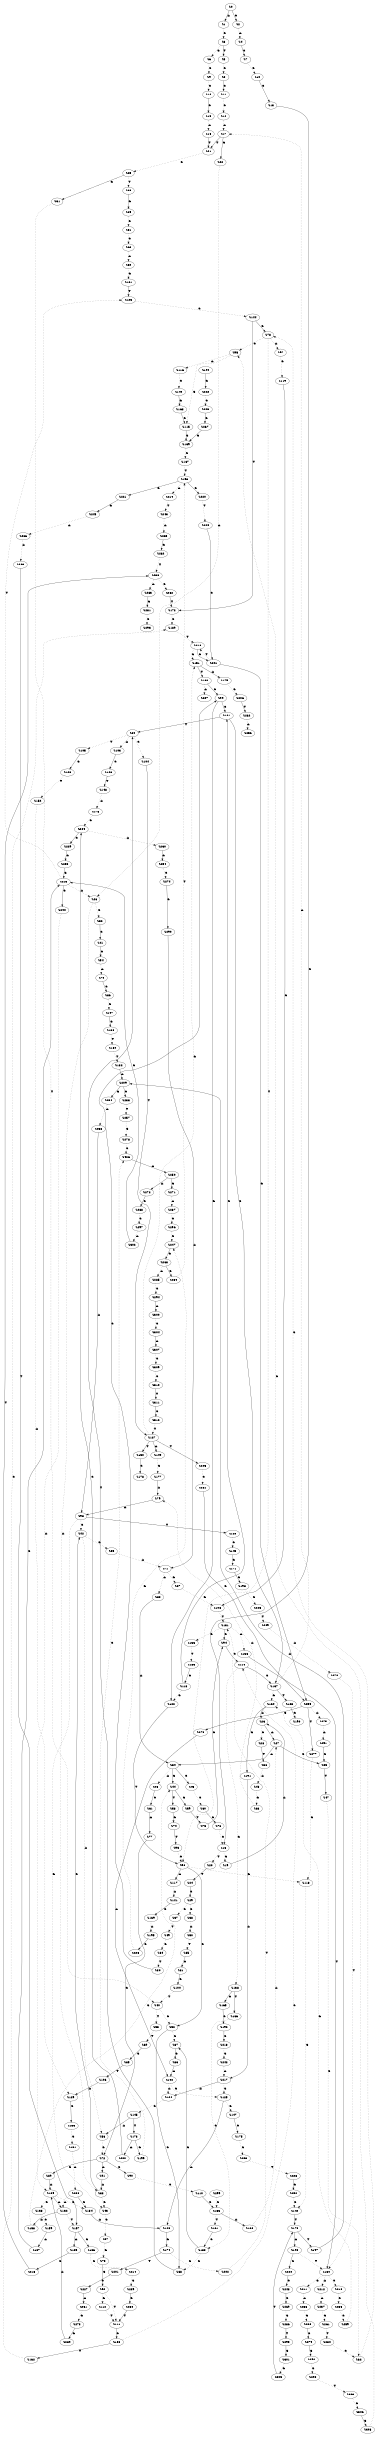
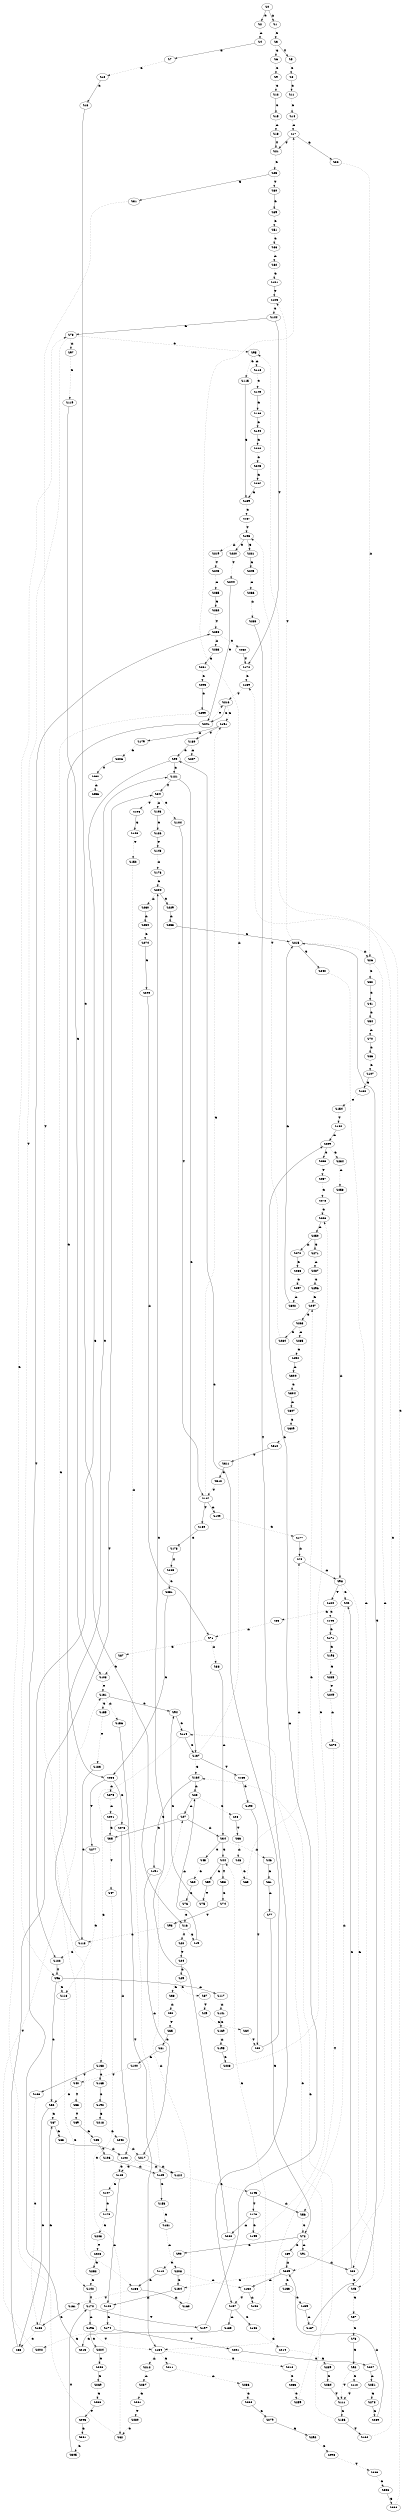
edge "S168" -> "S115": now "S168" -> "S194"
edge "S293" -> "S299": added, label "C"
edge "S209" -> "S234": style solid -> dotted
node "S426": label "S426" -> "S226"
edge "S127" -> "S205": now "S178" -> "S205"
edge "S35" -> "S47": style solid -> dotted
edge "S93" -> "S96": now "S93" -> "S113"
edge "S190" -> "S80": added, label "T"
node "S109": label "S109" -> "S609"
